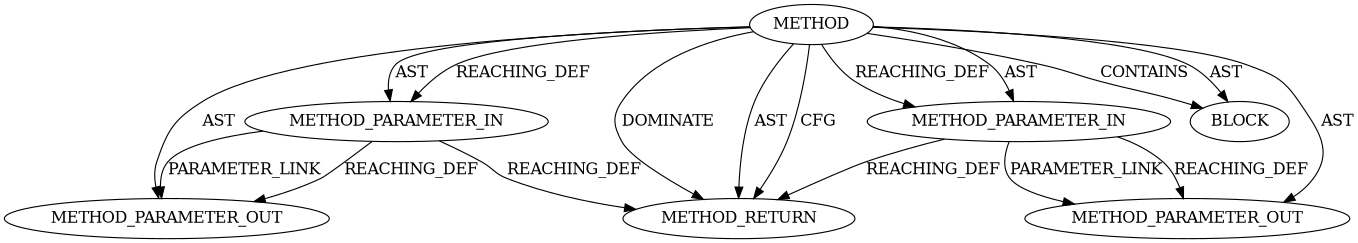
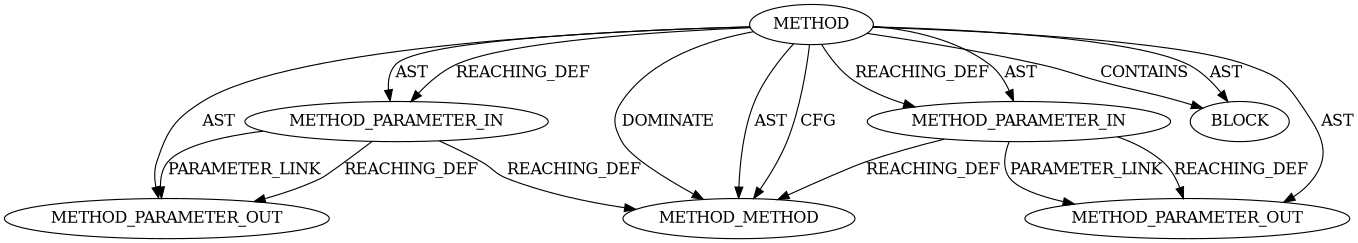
node "METHOD_RETURN": label "METHOD_RETURN" -> "METHOD_METHOD"
